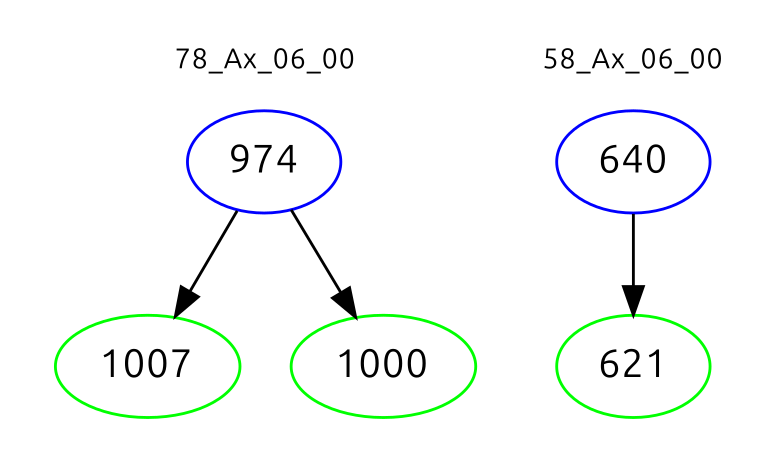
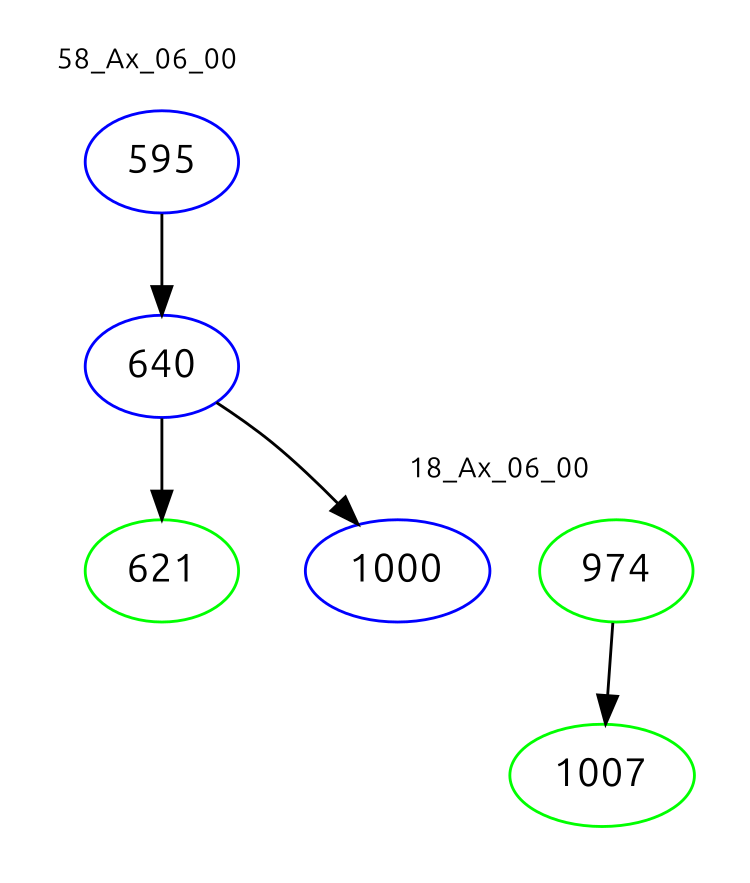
cluster "78_Ax_06_00": label "78_Ax_06_00" -> "18_Ax_06_00"
node "595": added
node "974": color blue -> green
edge "974" -> "1000": now "640" -> "1000"
node "1000": color green -> blue
